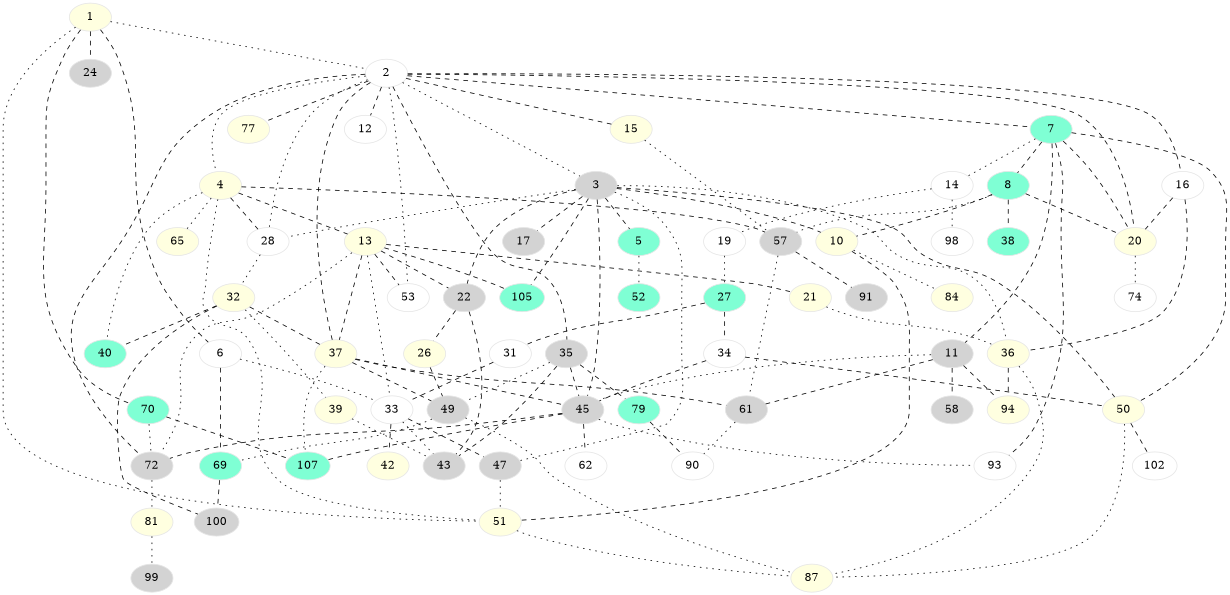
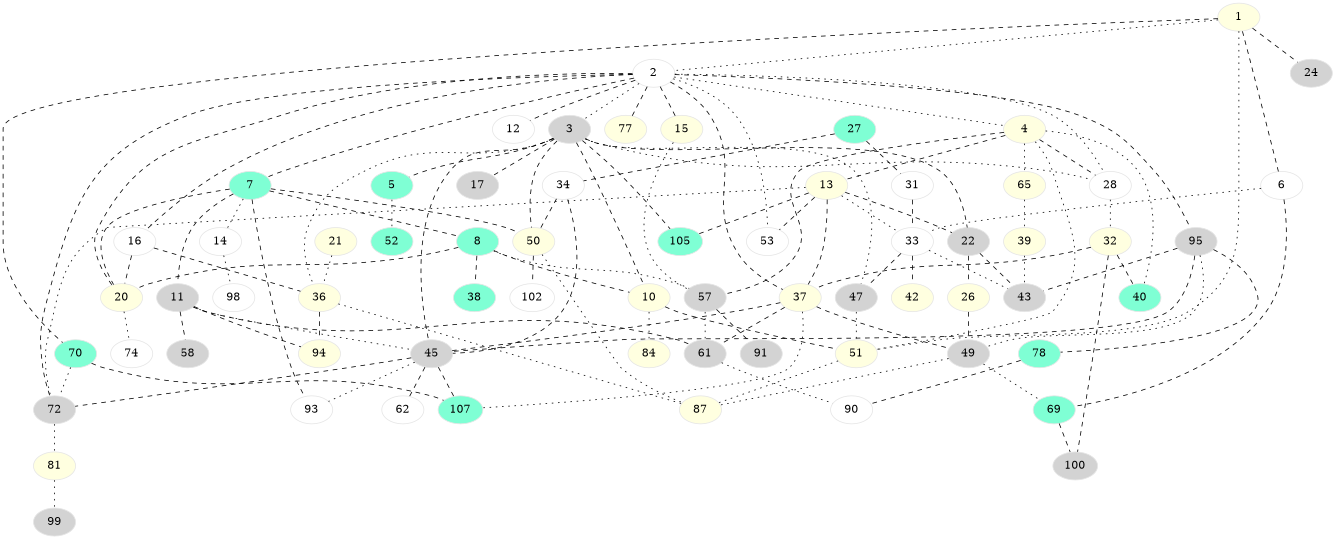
node "19": removed
edge "13" -- "21": removed
edge "32" -- "39": now "65" -- "39"
node "35": label "35" -> "95"
node "79": label "79" -> "78"
